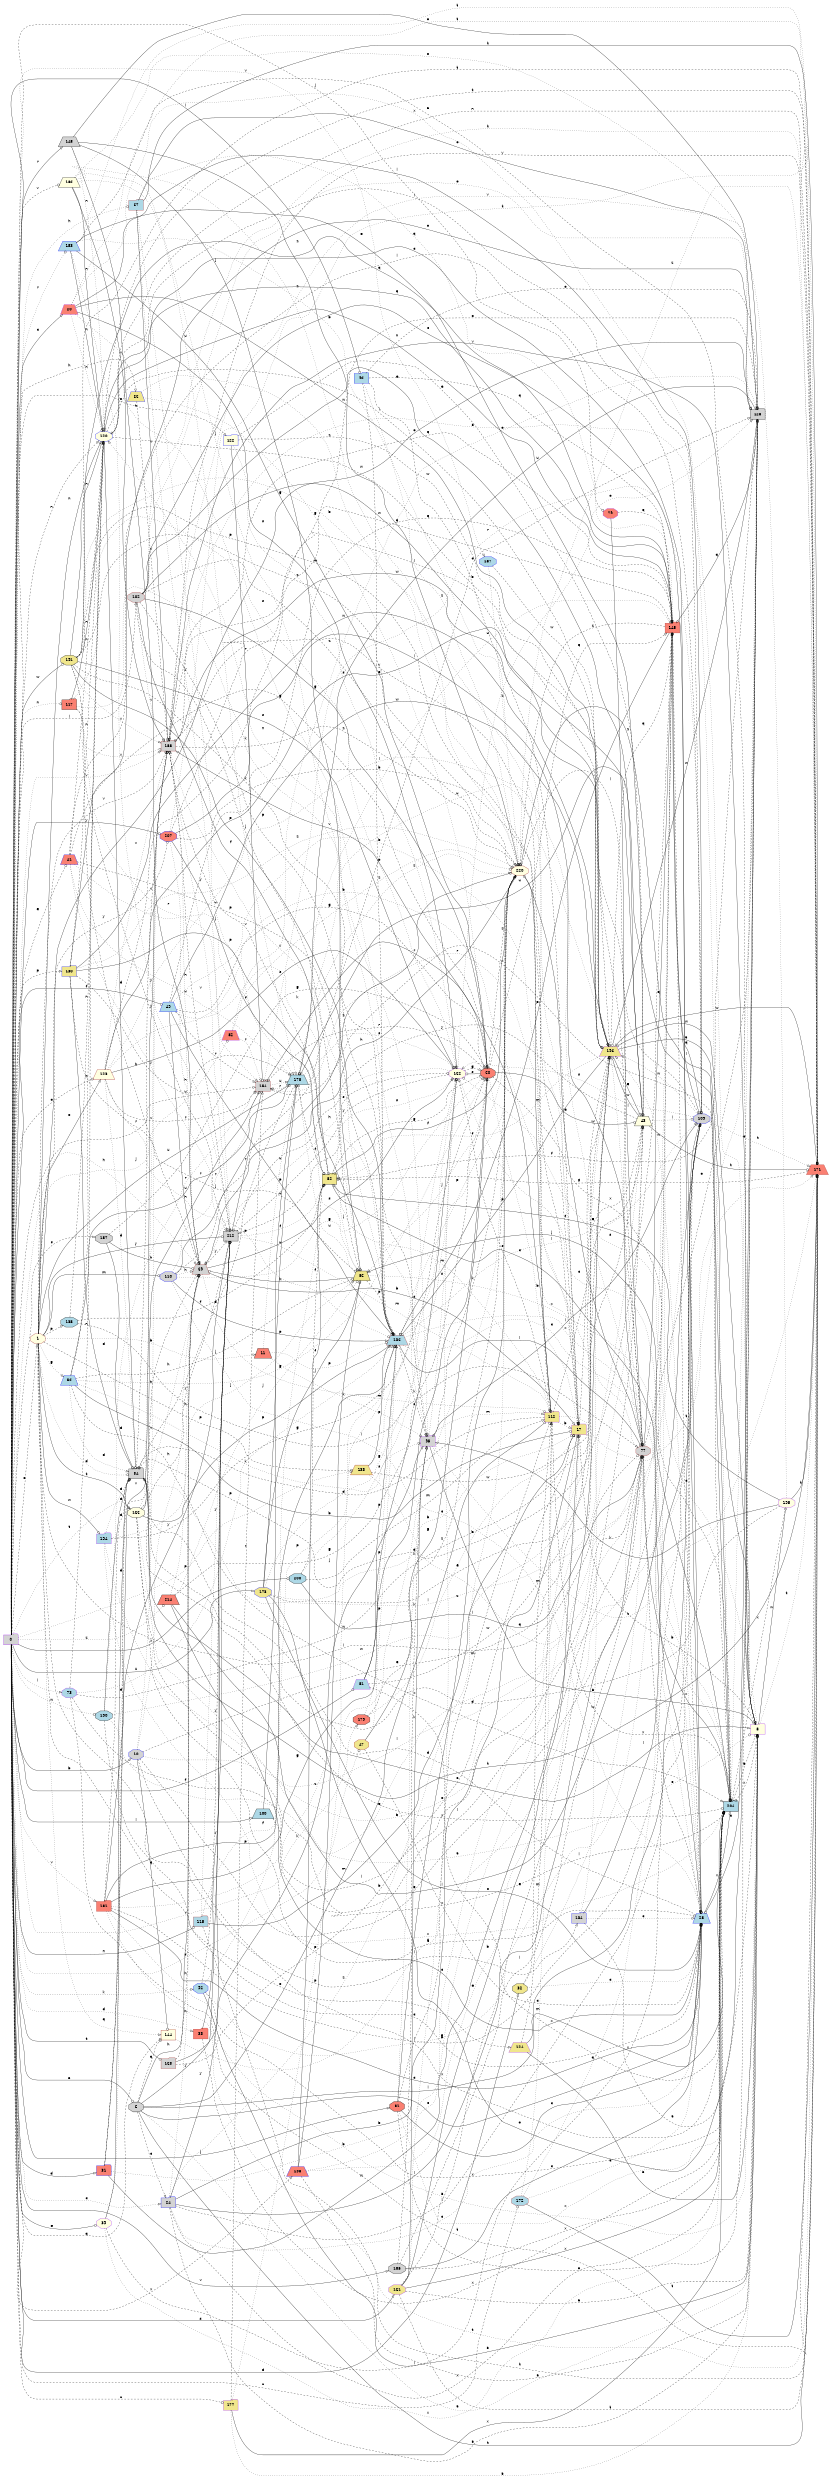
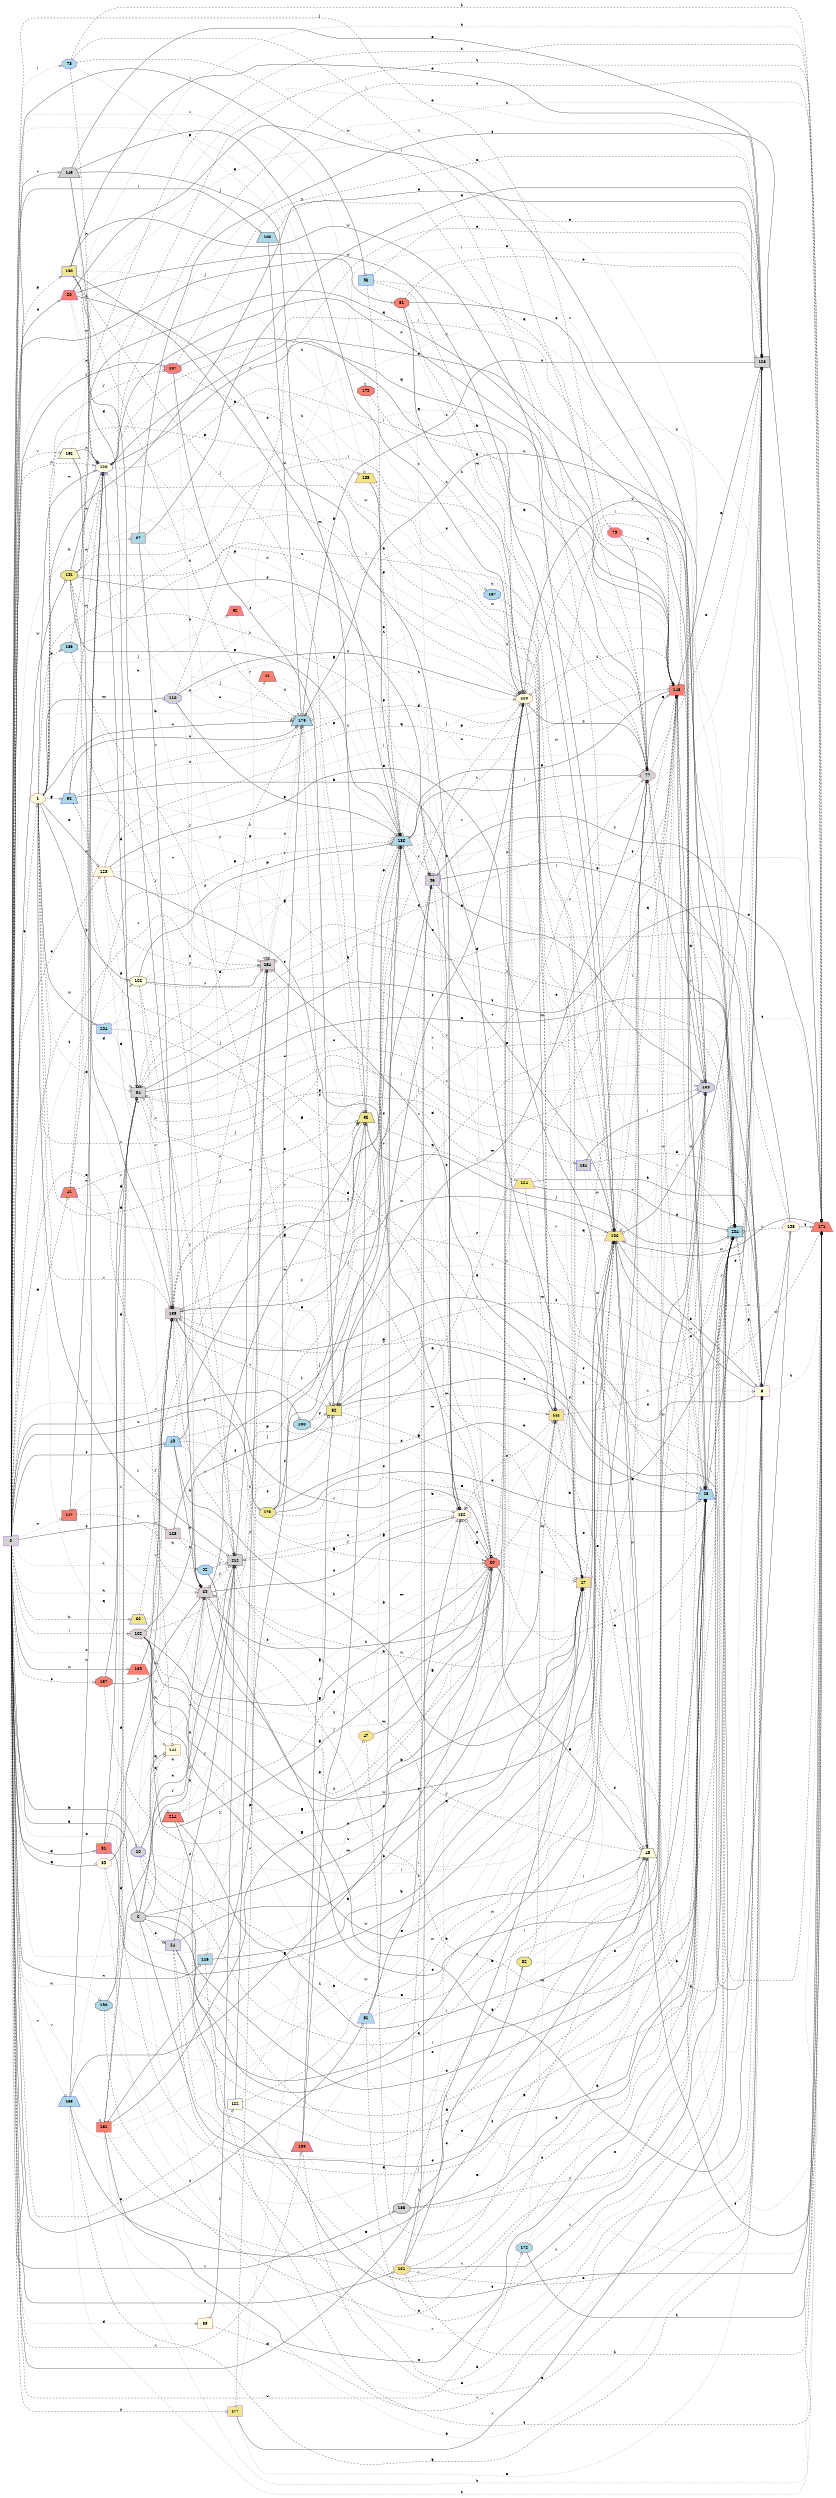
edge "67" -> "204": added, label "x"
edge "60" -> "154": style dashed -> dotted
node "157": fillcolor lightgrey -> salmon
node "189": added
edge "166" -> "25": style dashed -> dotted
node "33": fillcolor salmon -> lightyellow
